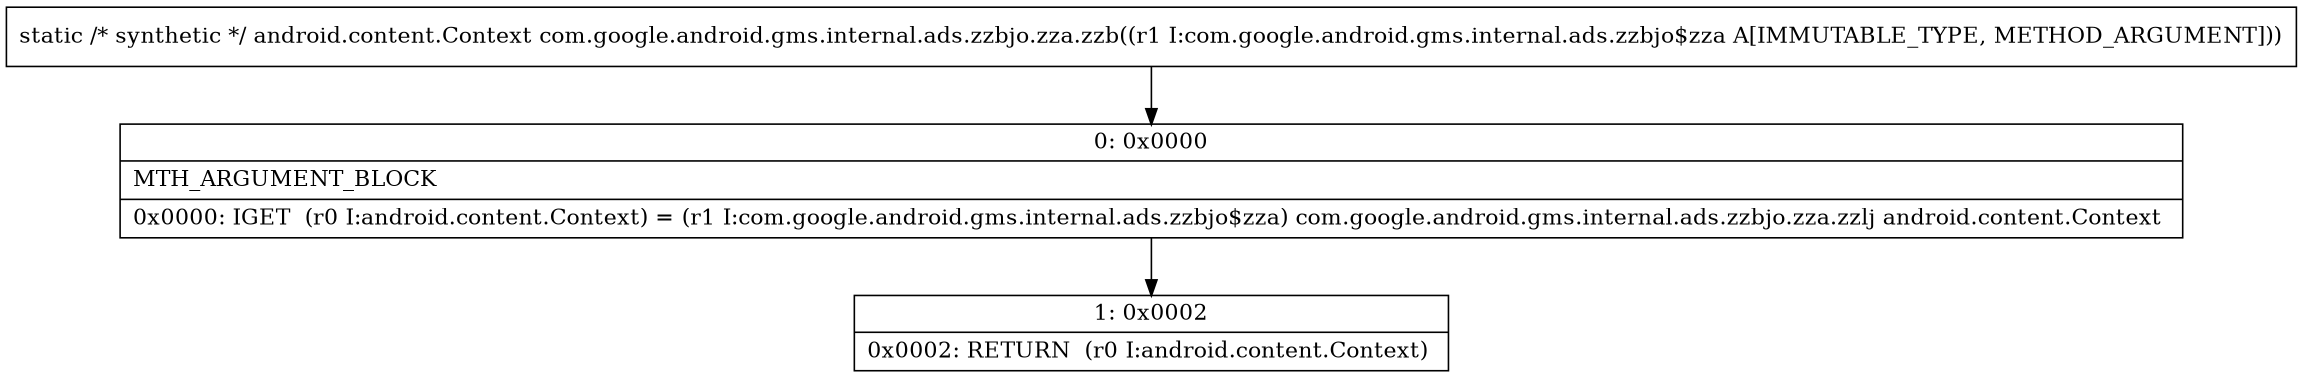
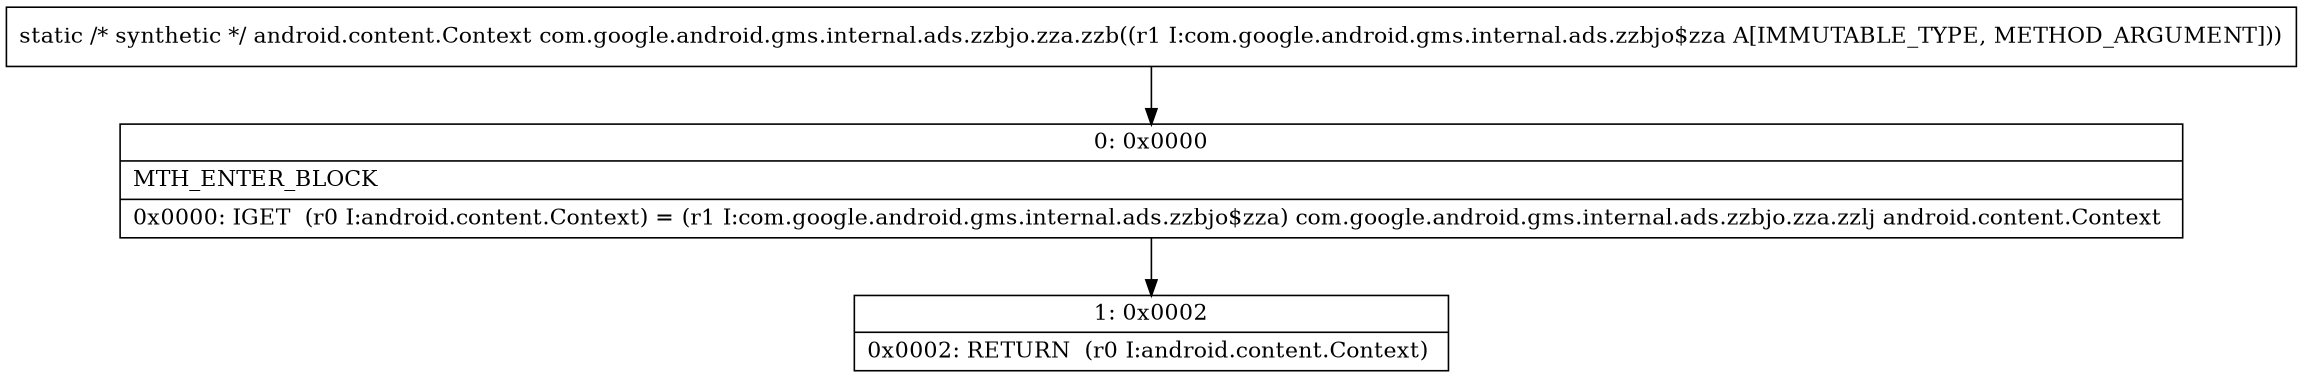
node "0: 0x0000": text "MTH_ARGUMENT_BLOCK" -> "MTH_ENTER_BLOCK"
